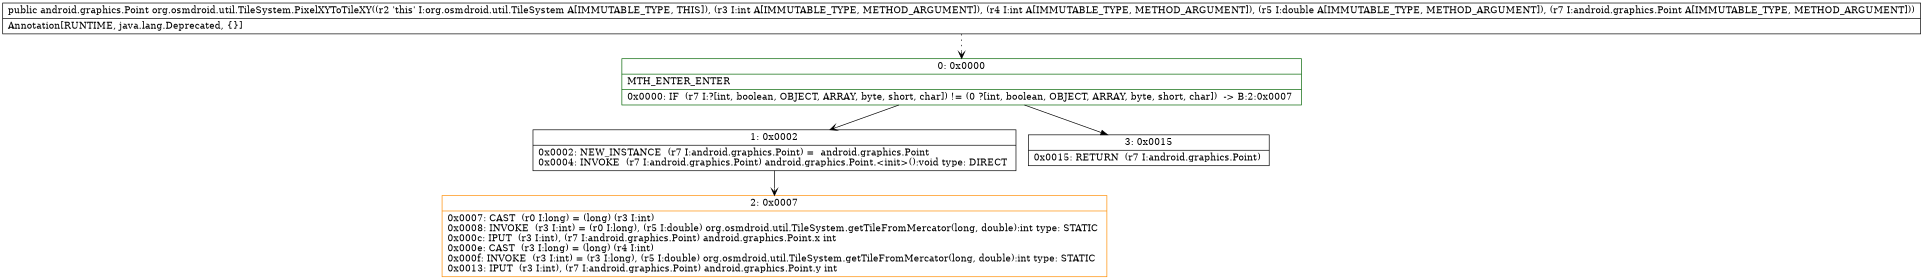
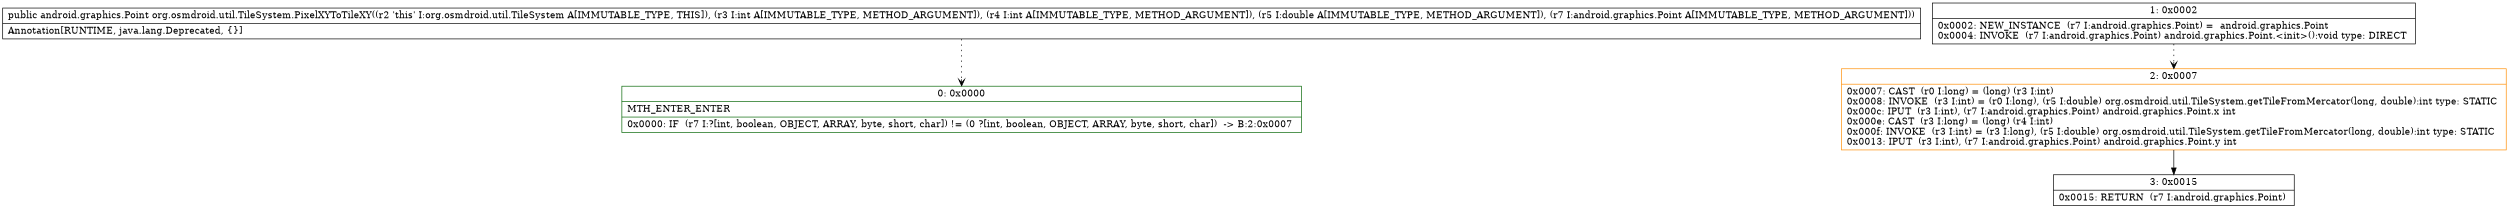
edge "0: 0x0000" -> "1: 0x0002": removed
edge "0: 0x0000" -> "3: 0x0015": now "2: 0x0007" -> "3: 0x0015"
edge "1: 0x0002" -> "2: 0x0007": style solid -> dotted
